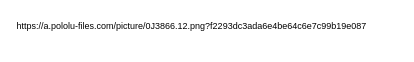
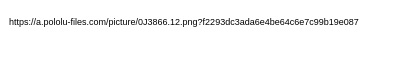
node "https://a.pololu-files.com/picture/0J3866.12.png?f2293dc3ada6e4be64c6e7c99b19e087": moved (207, 30) -> (199, 27)
